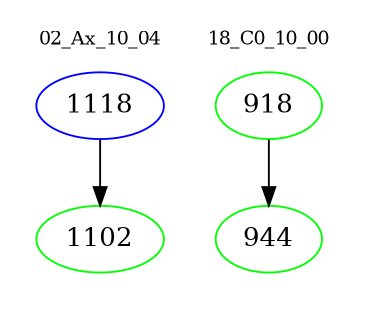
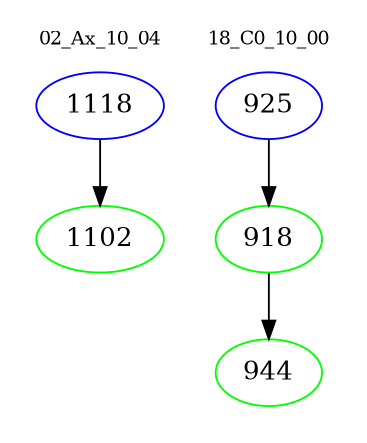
node "925": added
